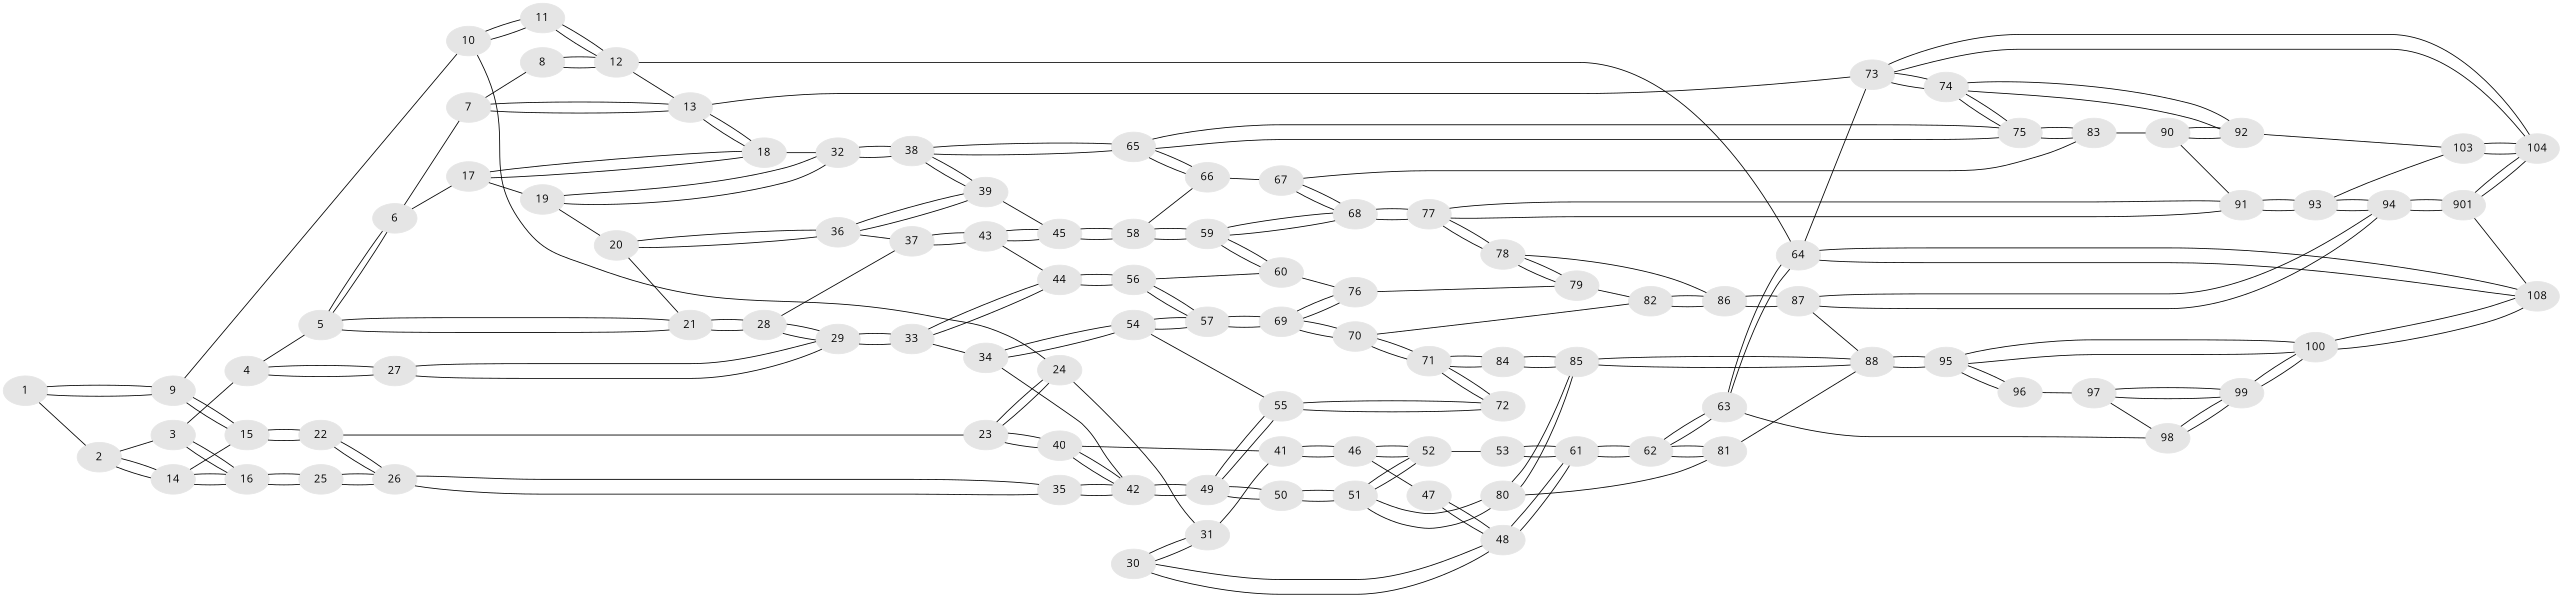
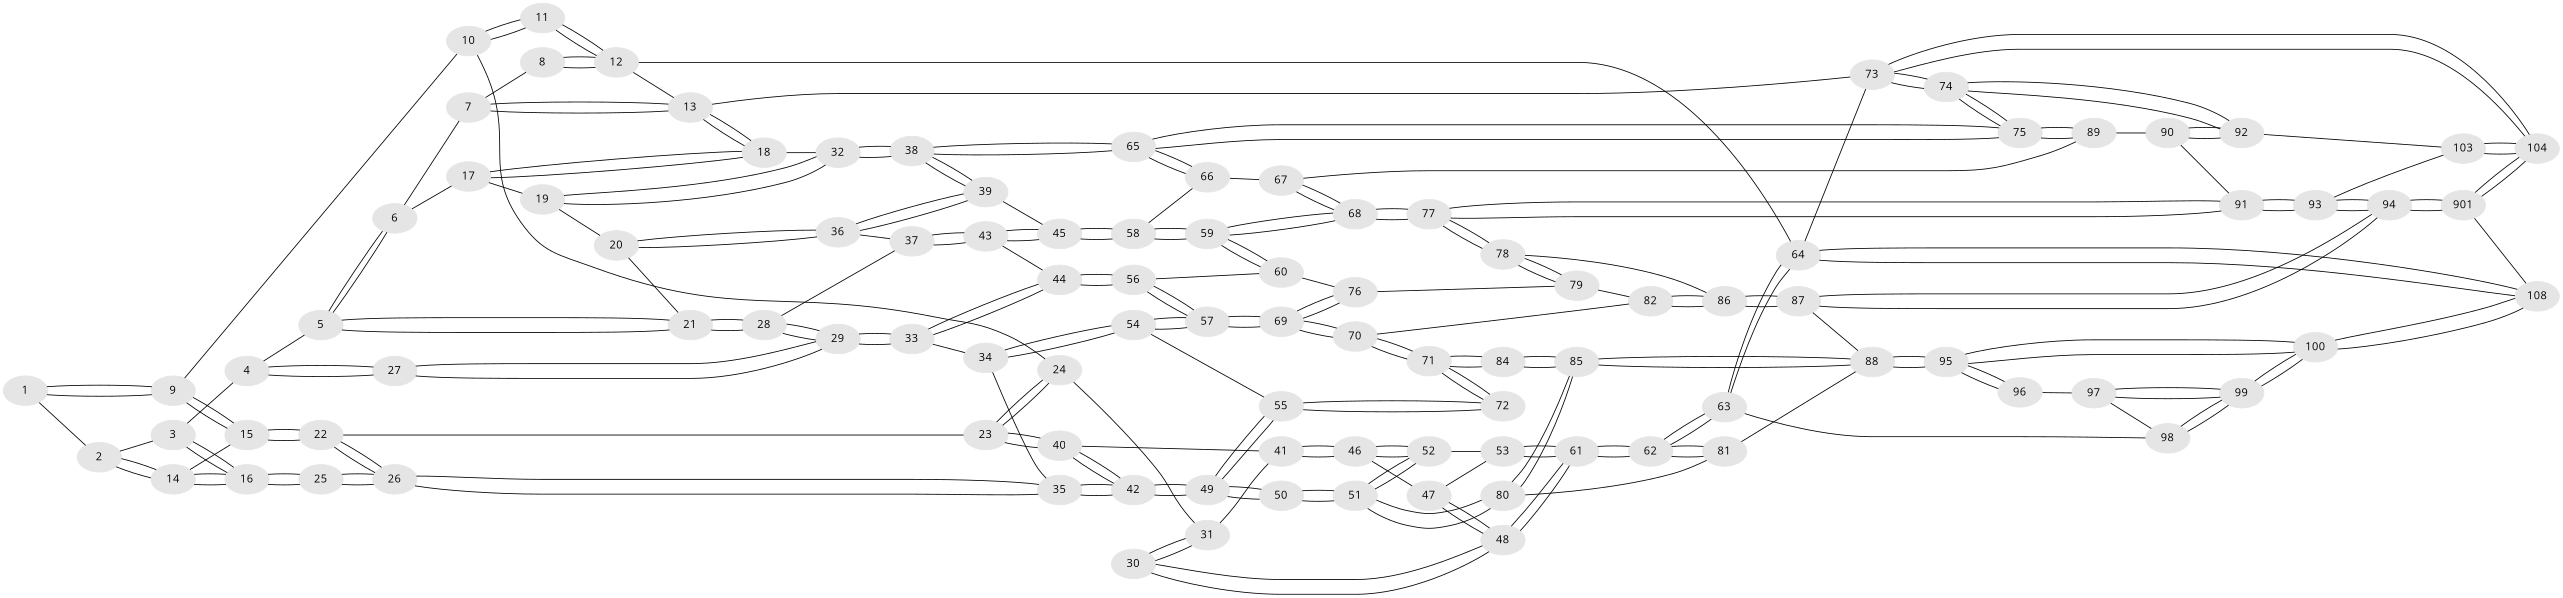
node "83": label "83" -> "89"
edge "34" -- "42": now "34" -- "35"
edge "53" -- "47": added
